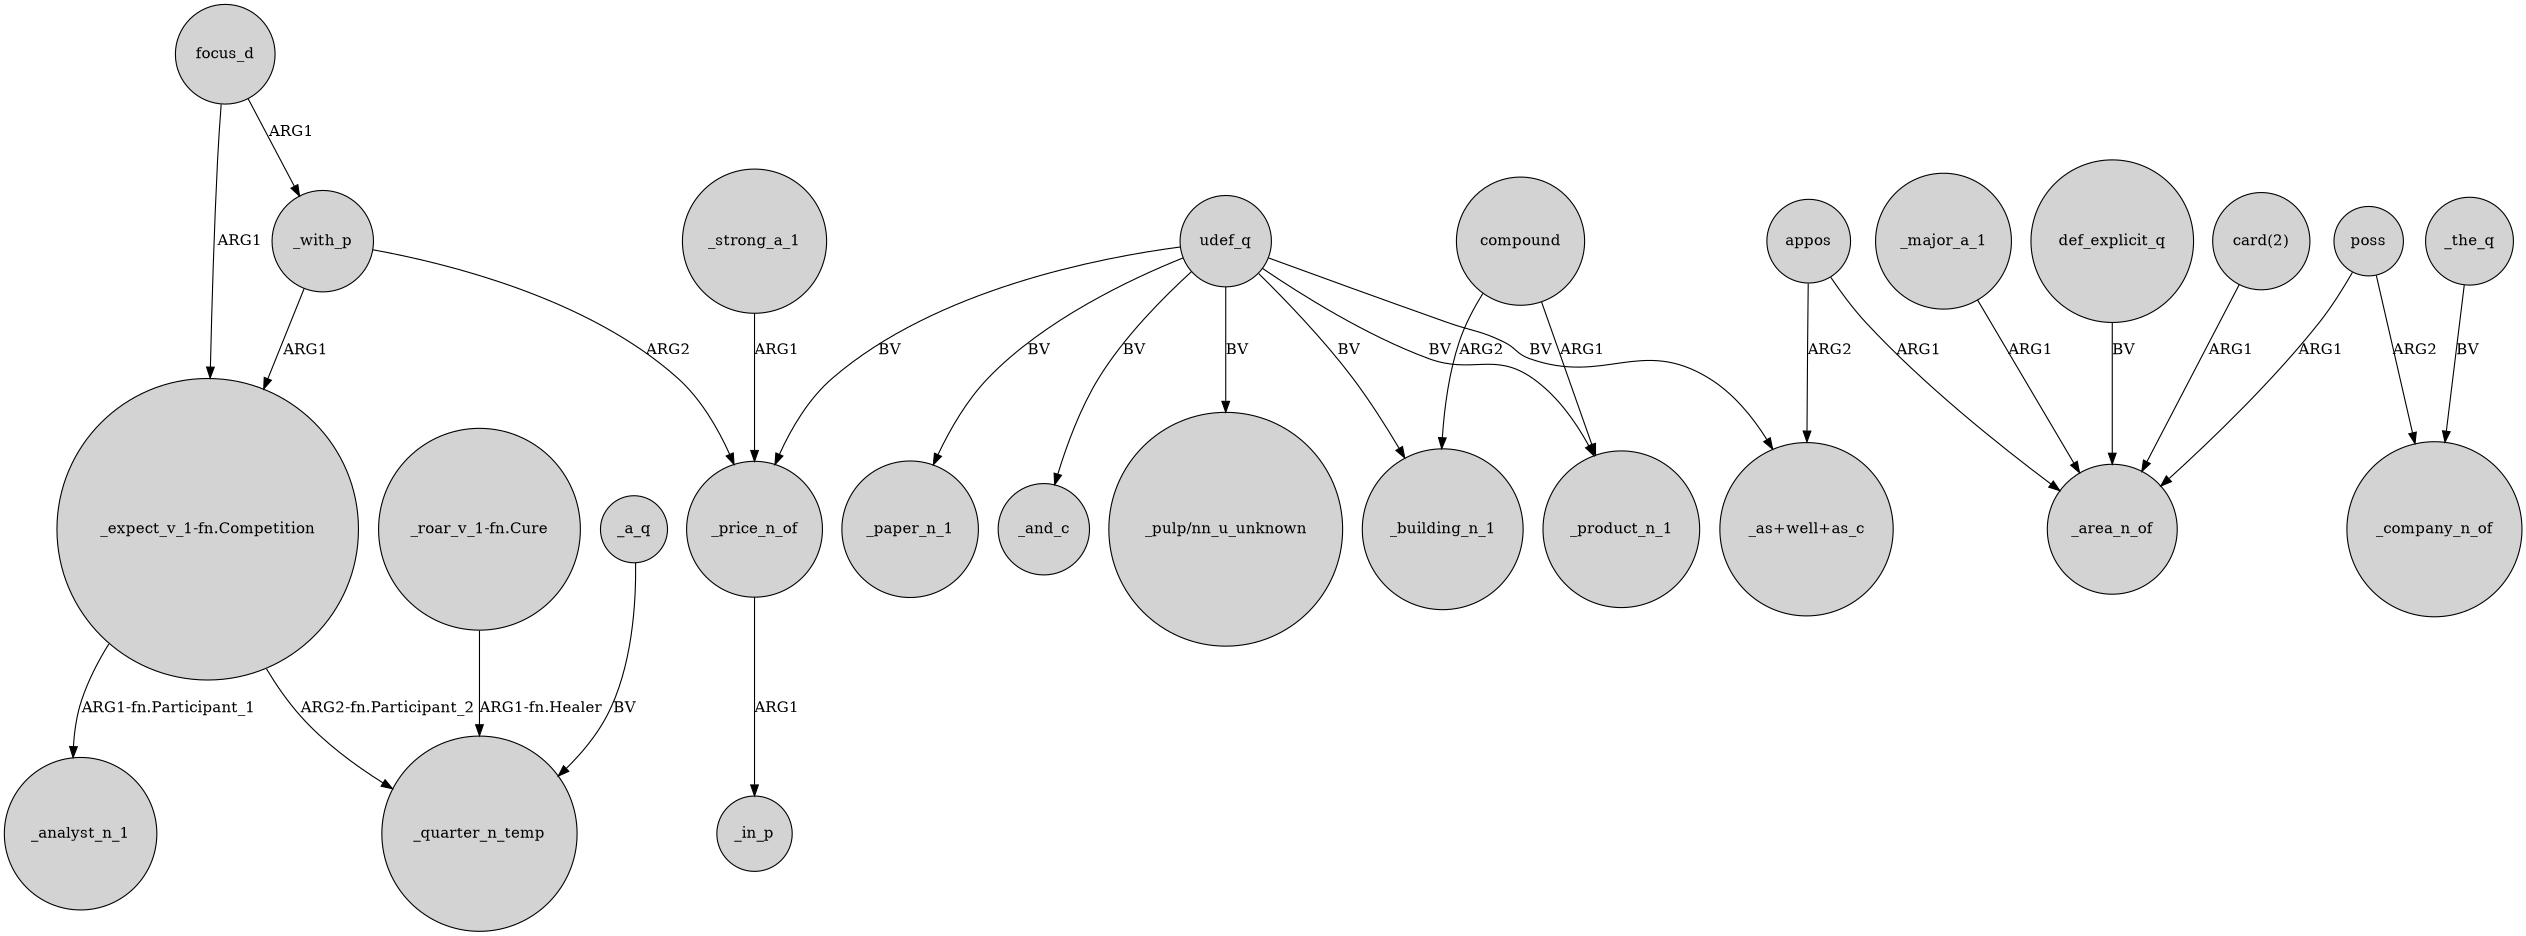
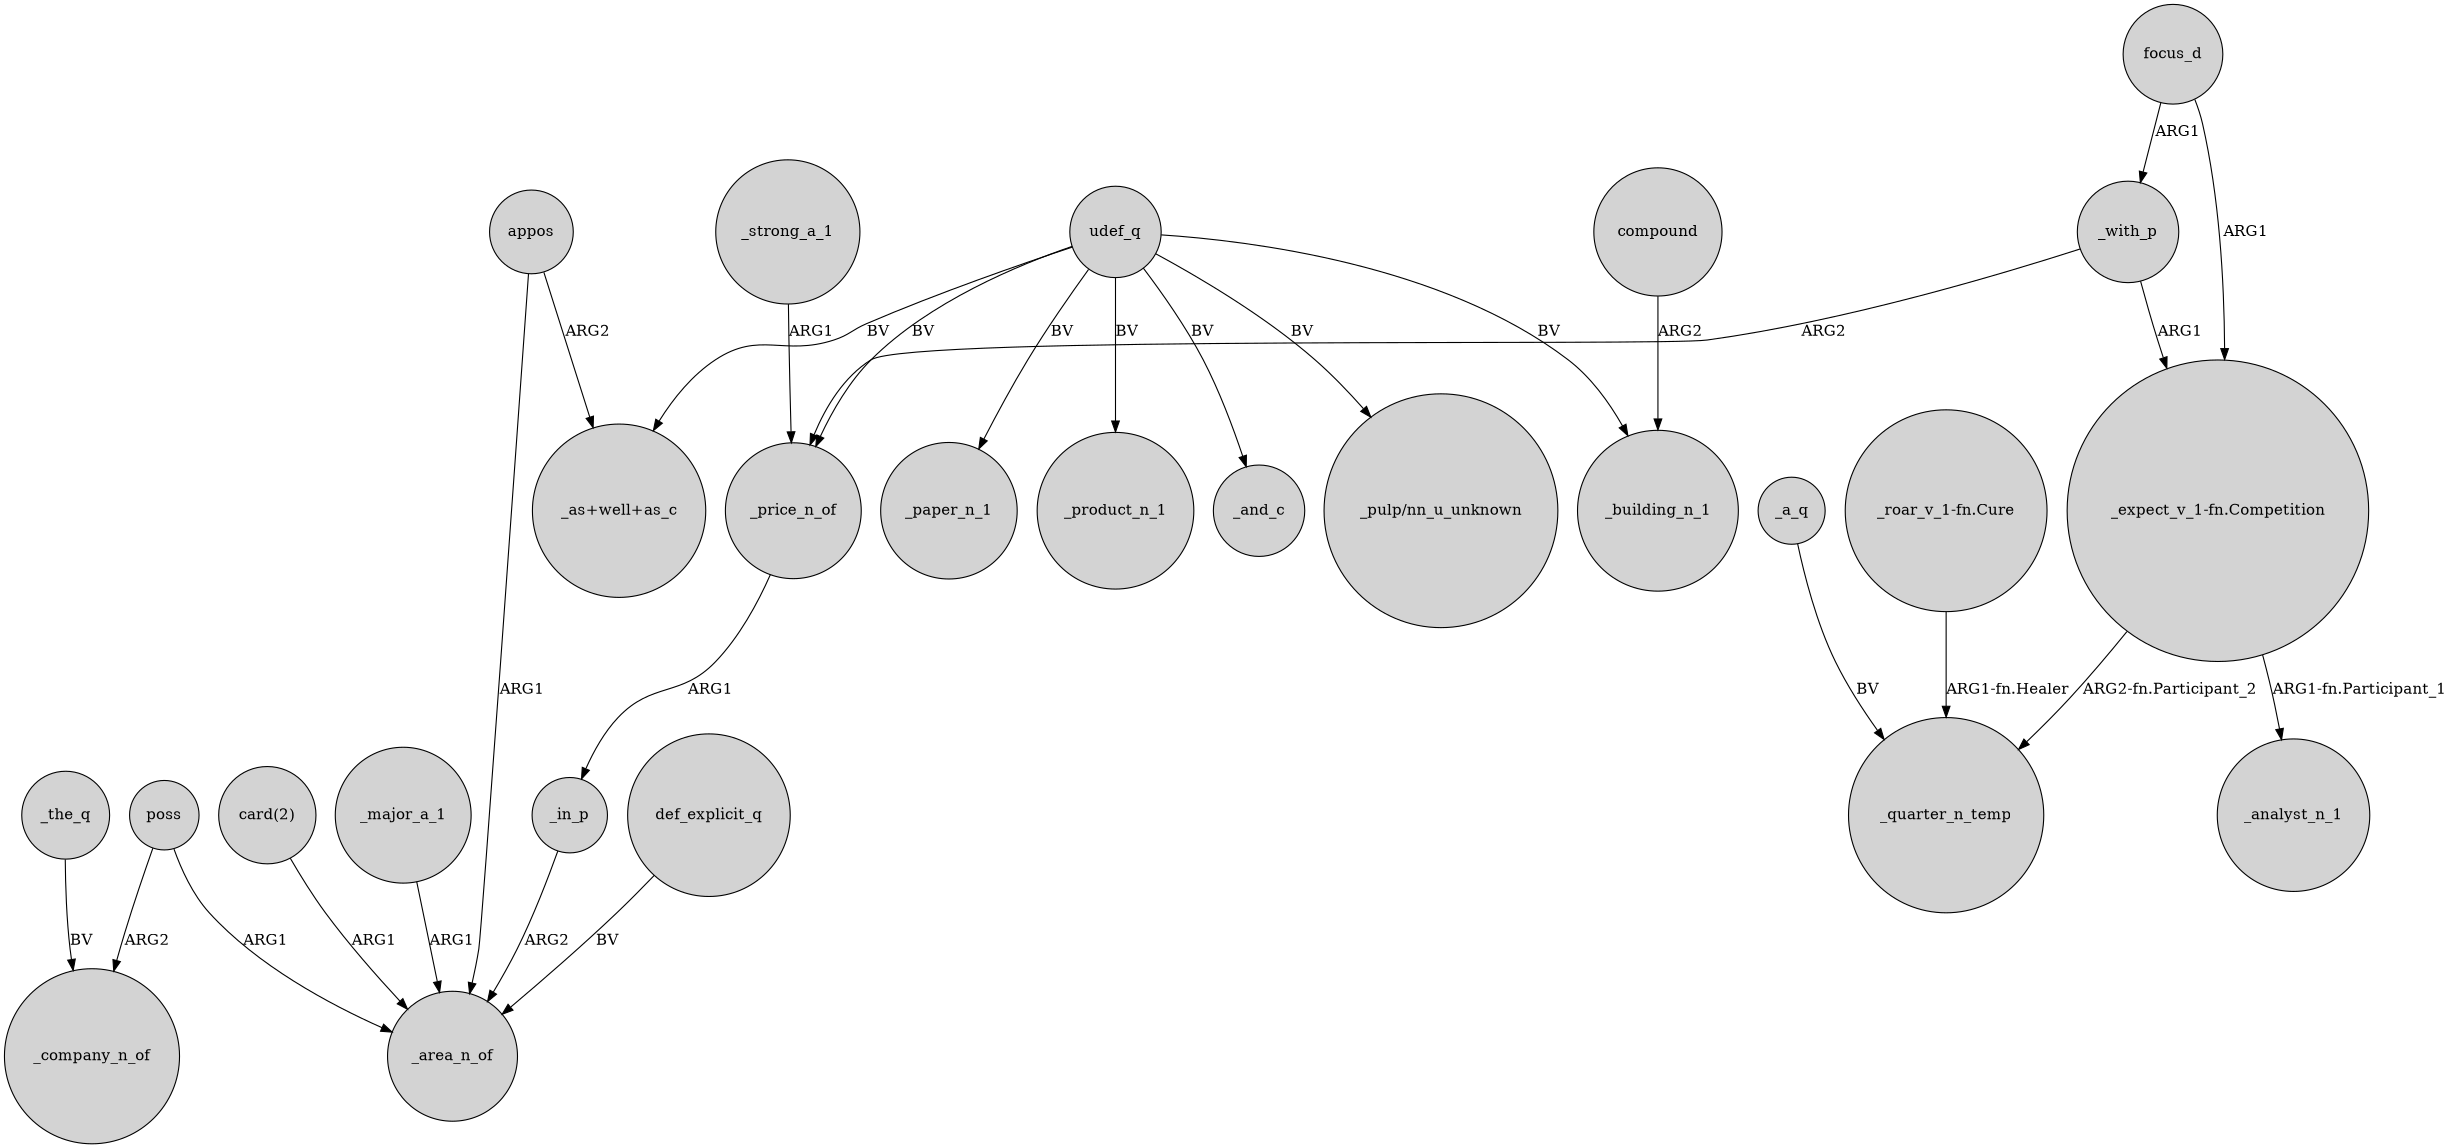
edge "compound" -> "_product_n_1": removed, label "ARG1"
edge "_in_p" -> "_area_n_of": added, label "ARG2"
